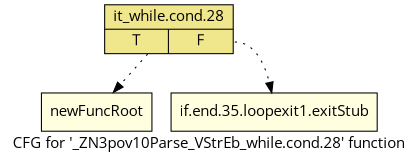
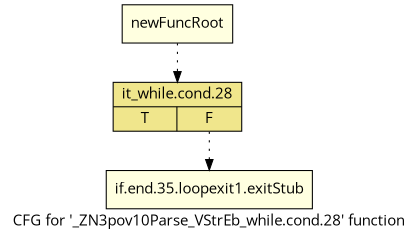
edge "it_while.cond.28" -> "newFuncRoot": reversed
